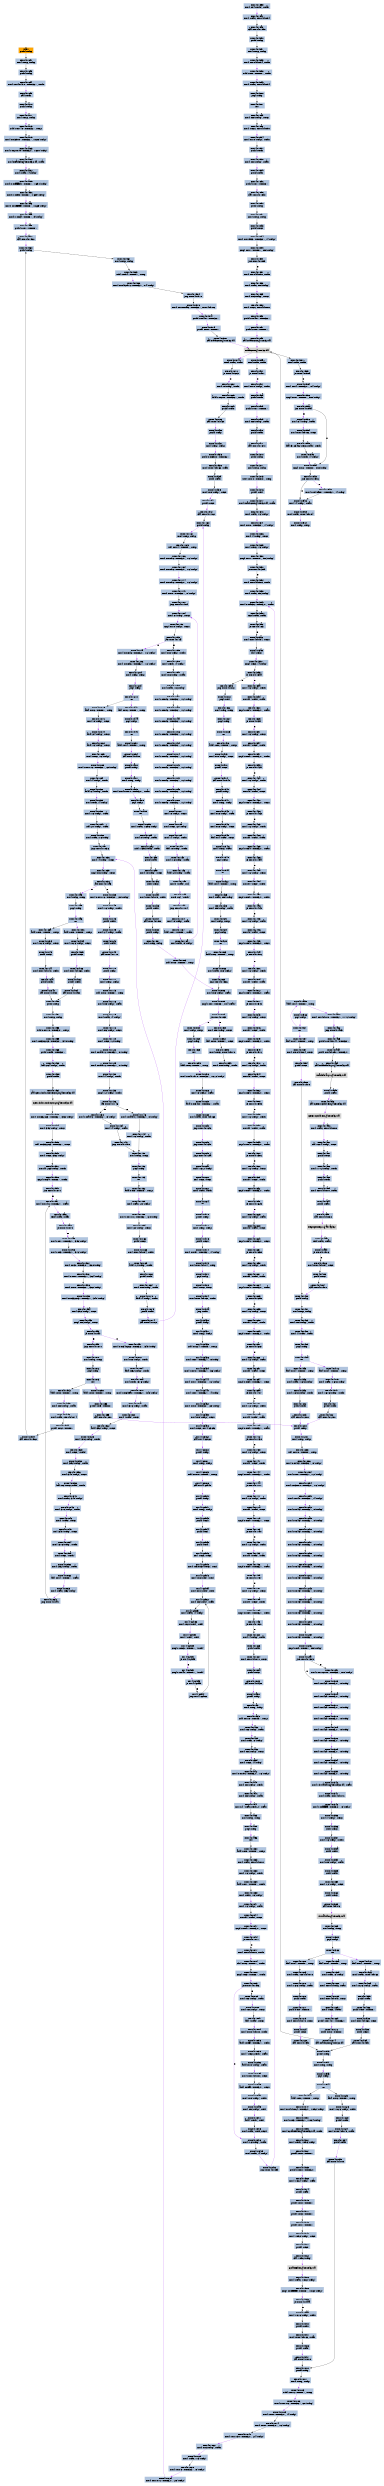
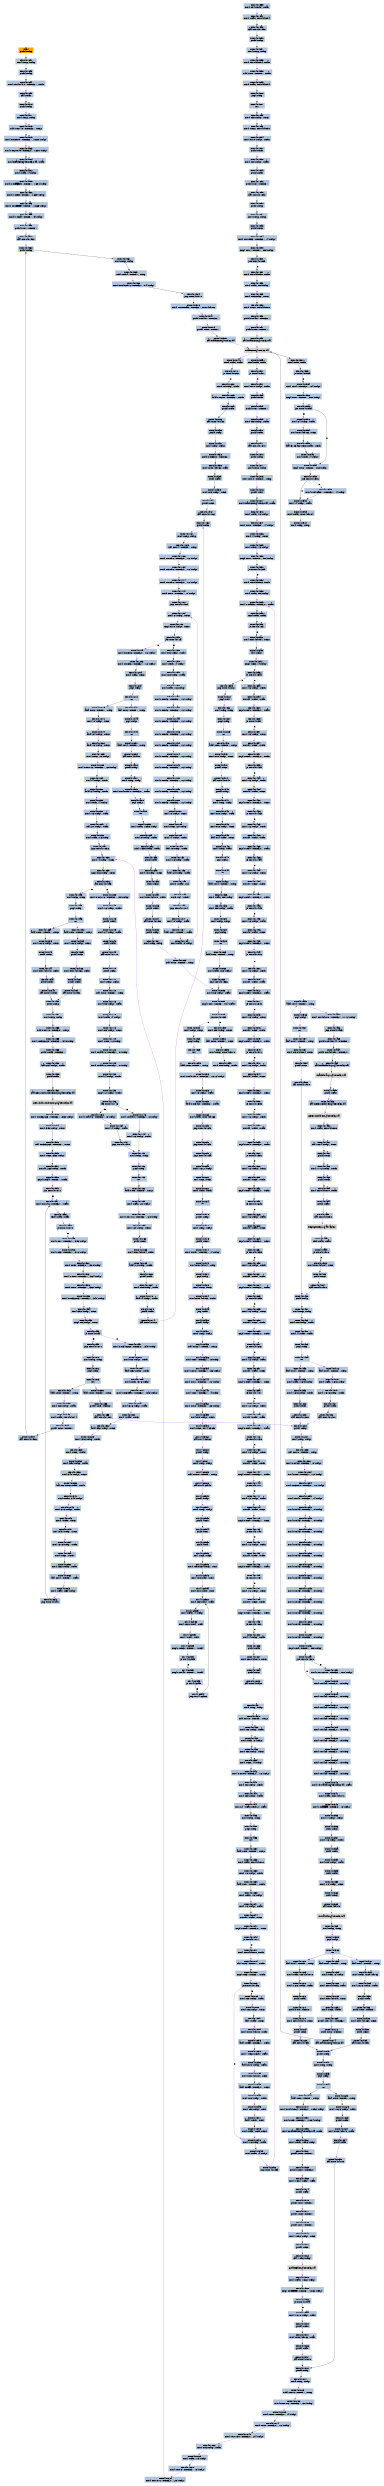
node "0x00401a30 pushl %ebp": removed
